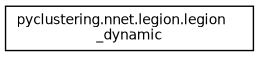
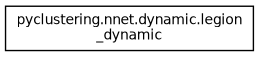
node "pyclustering.nnet.legion.legion _dynamic": label "pyclustering.nnet.legion.legion _dynamic" -> "pyclustering.nnet.dynamic.legion _dynamic"
